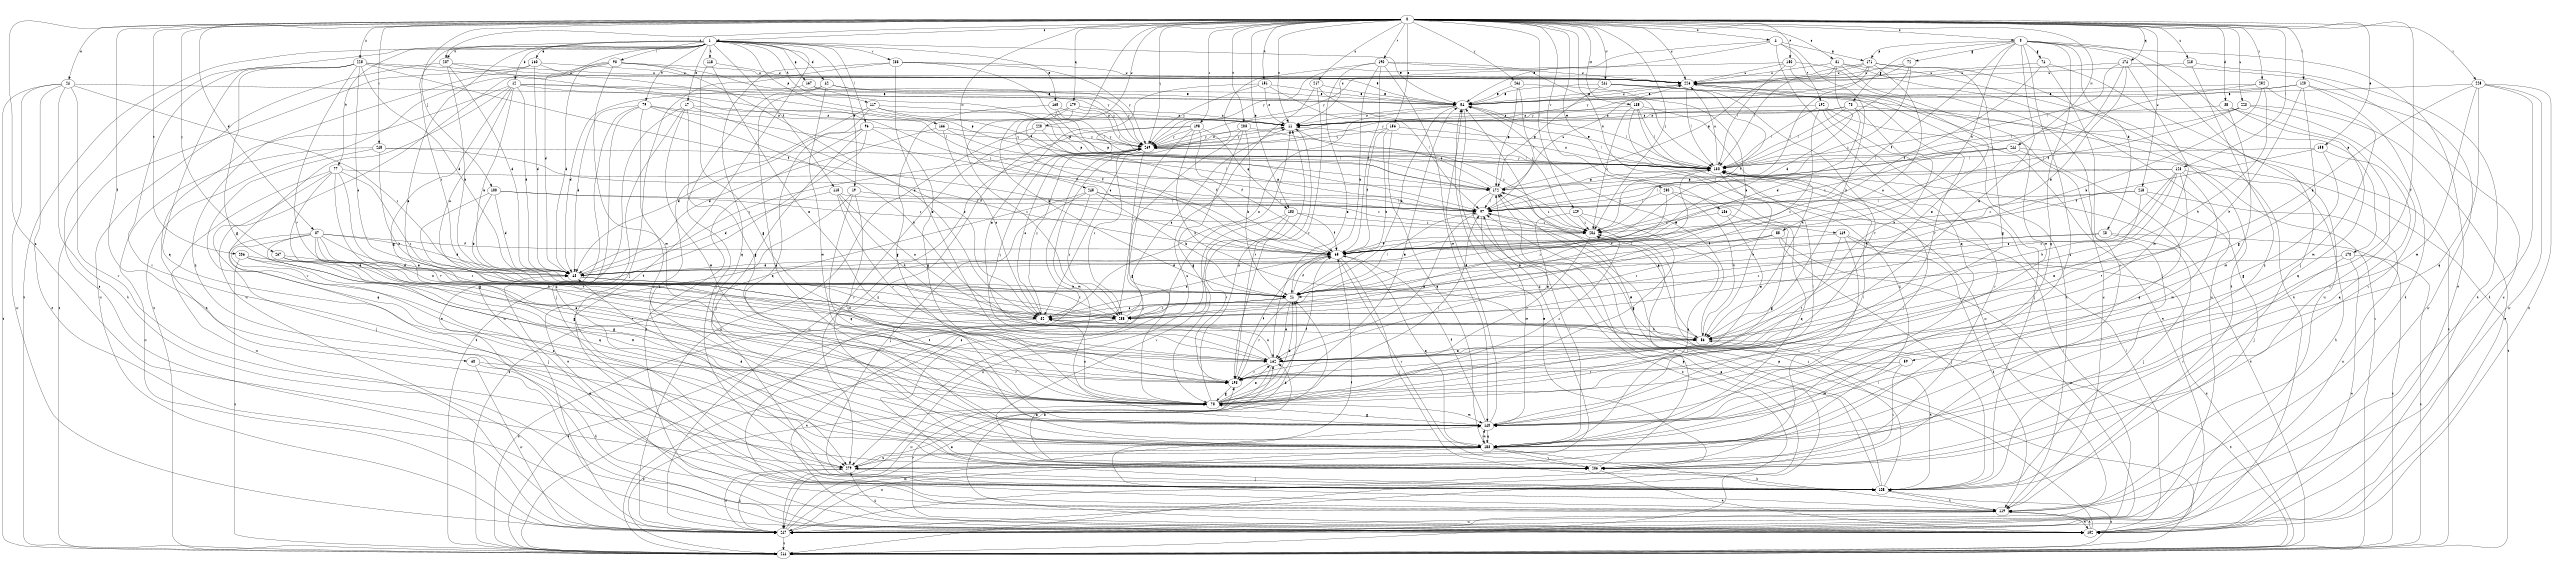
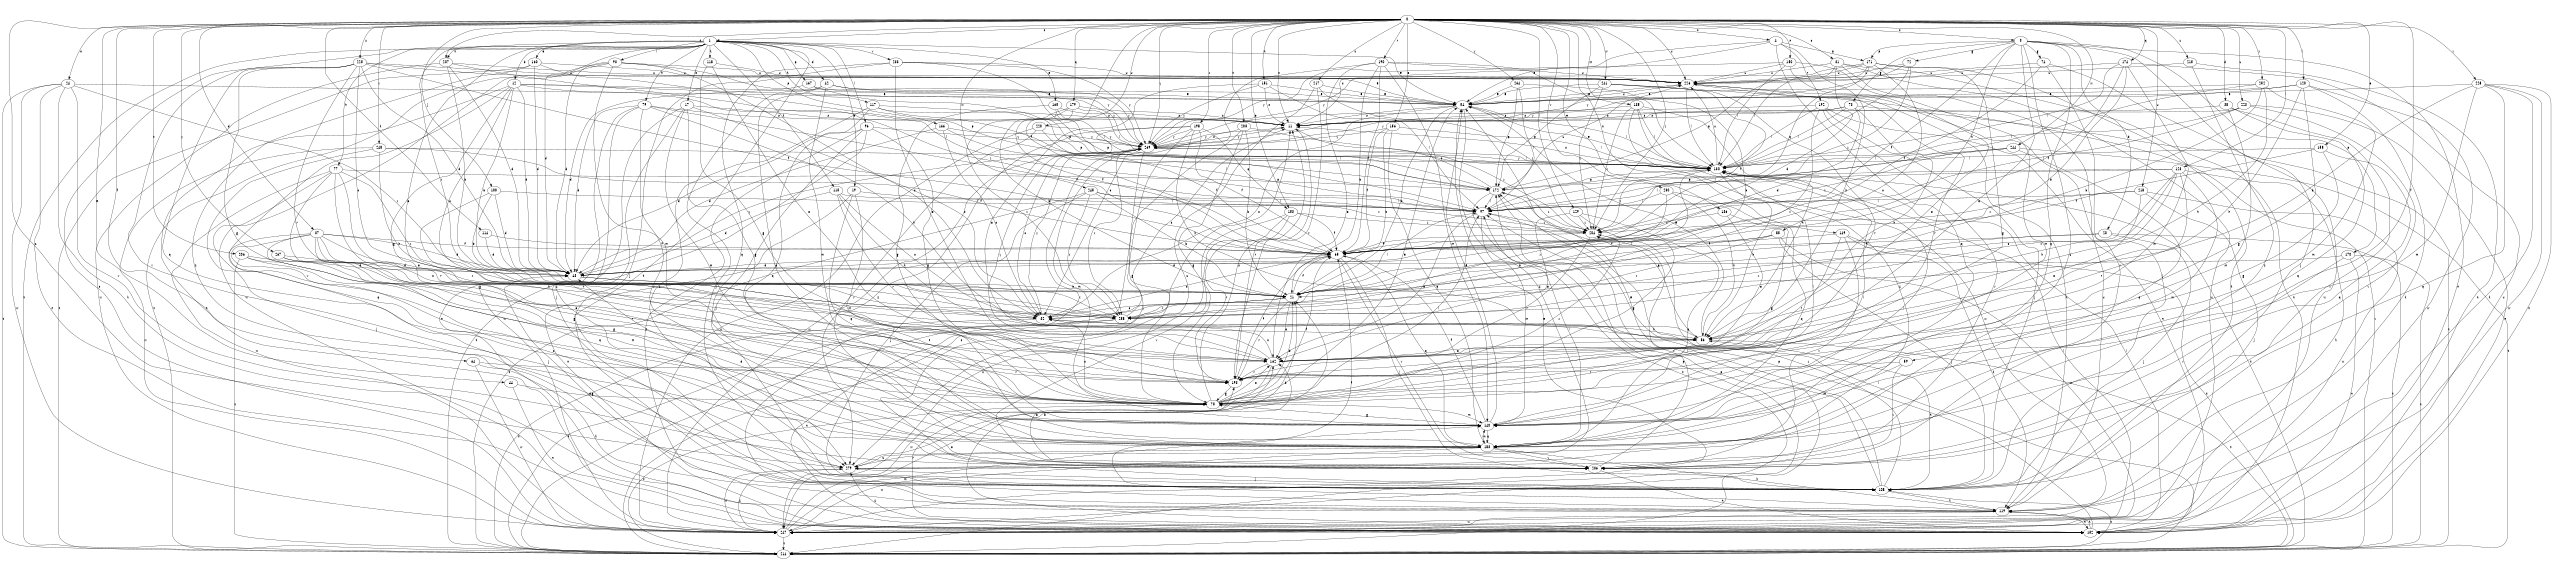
edge "171" -> "97": label "i" -> "q"
edge "100" -> "204": now "241" -> "204"
node "114": added
node "60": label "60" -> "64"
node "44": added
edge "228" -> "183": now "228" -> "108"
